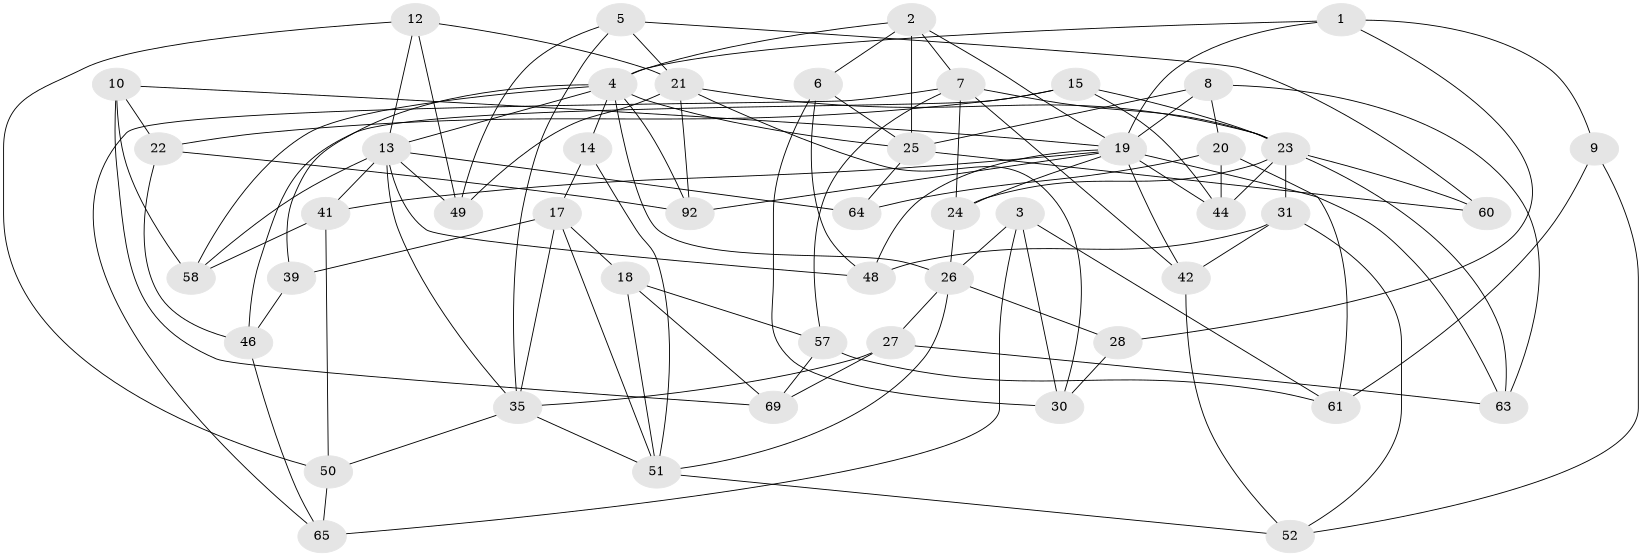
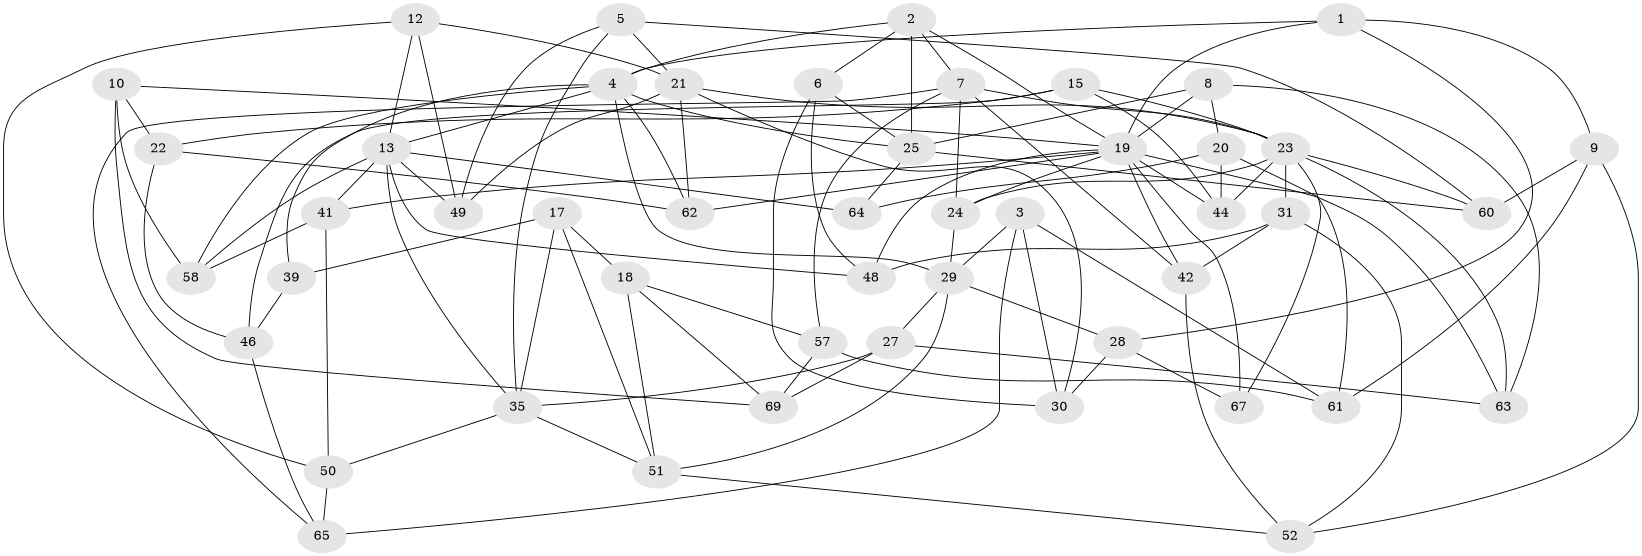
node "14": removed
edge "9" -- "60": added
node "92": label "92" -> "62"
node "26": label "26" -> "29"
node "67": added
